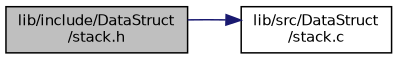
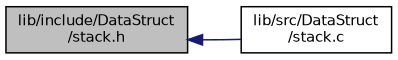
edge "lib/include/DataStruct /stack.h" -> "lib/src/DataStruct /stack.c": reversed
